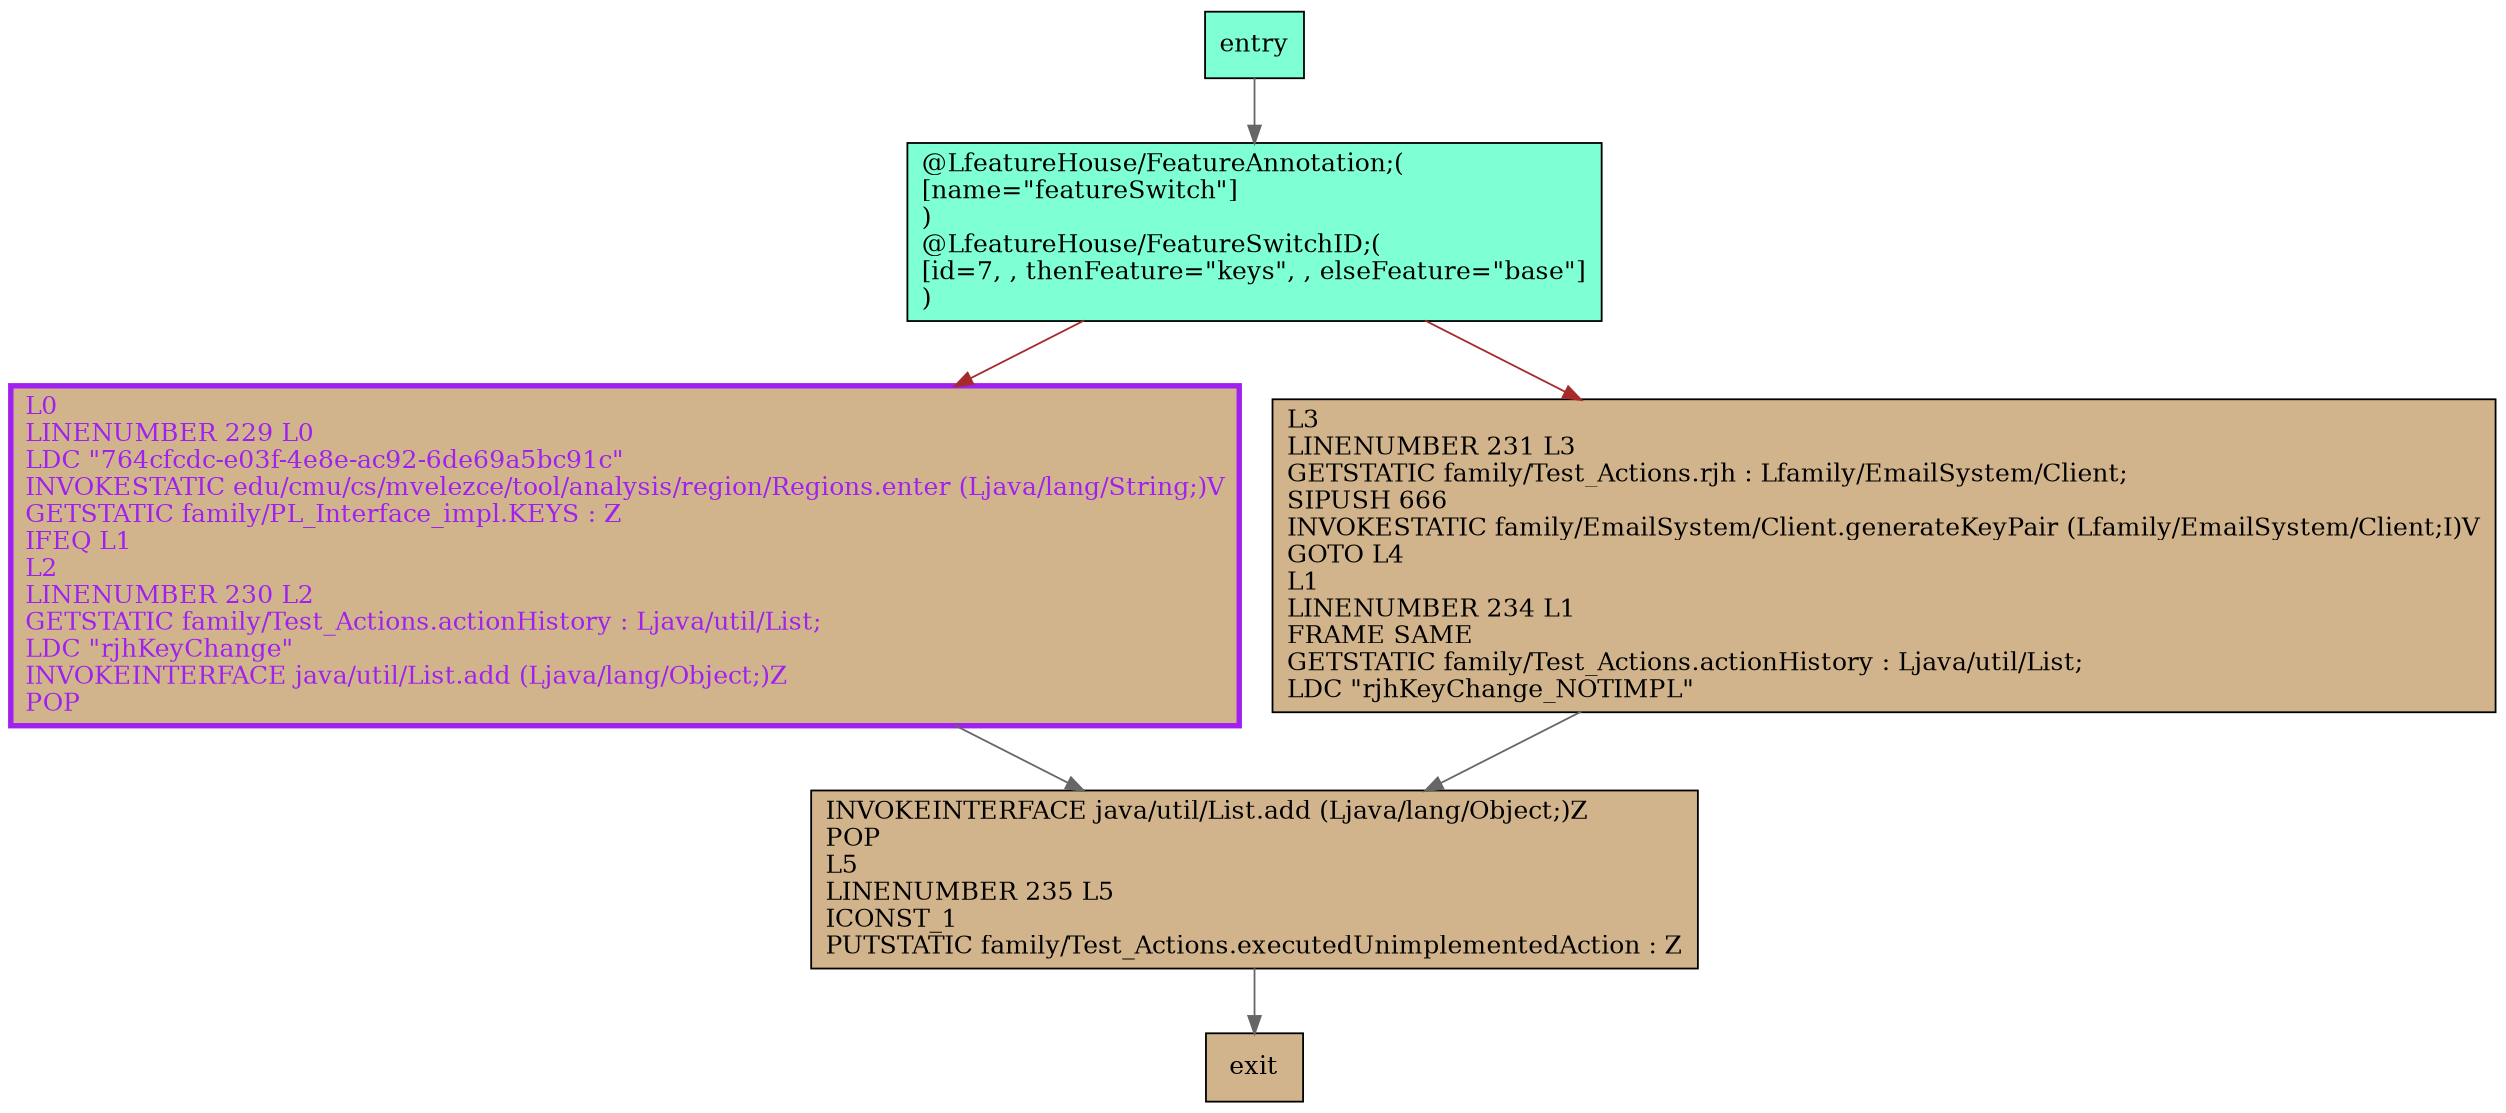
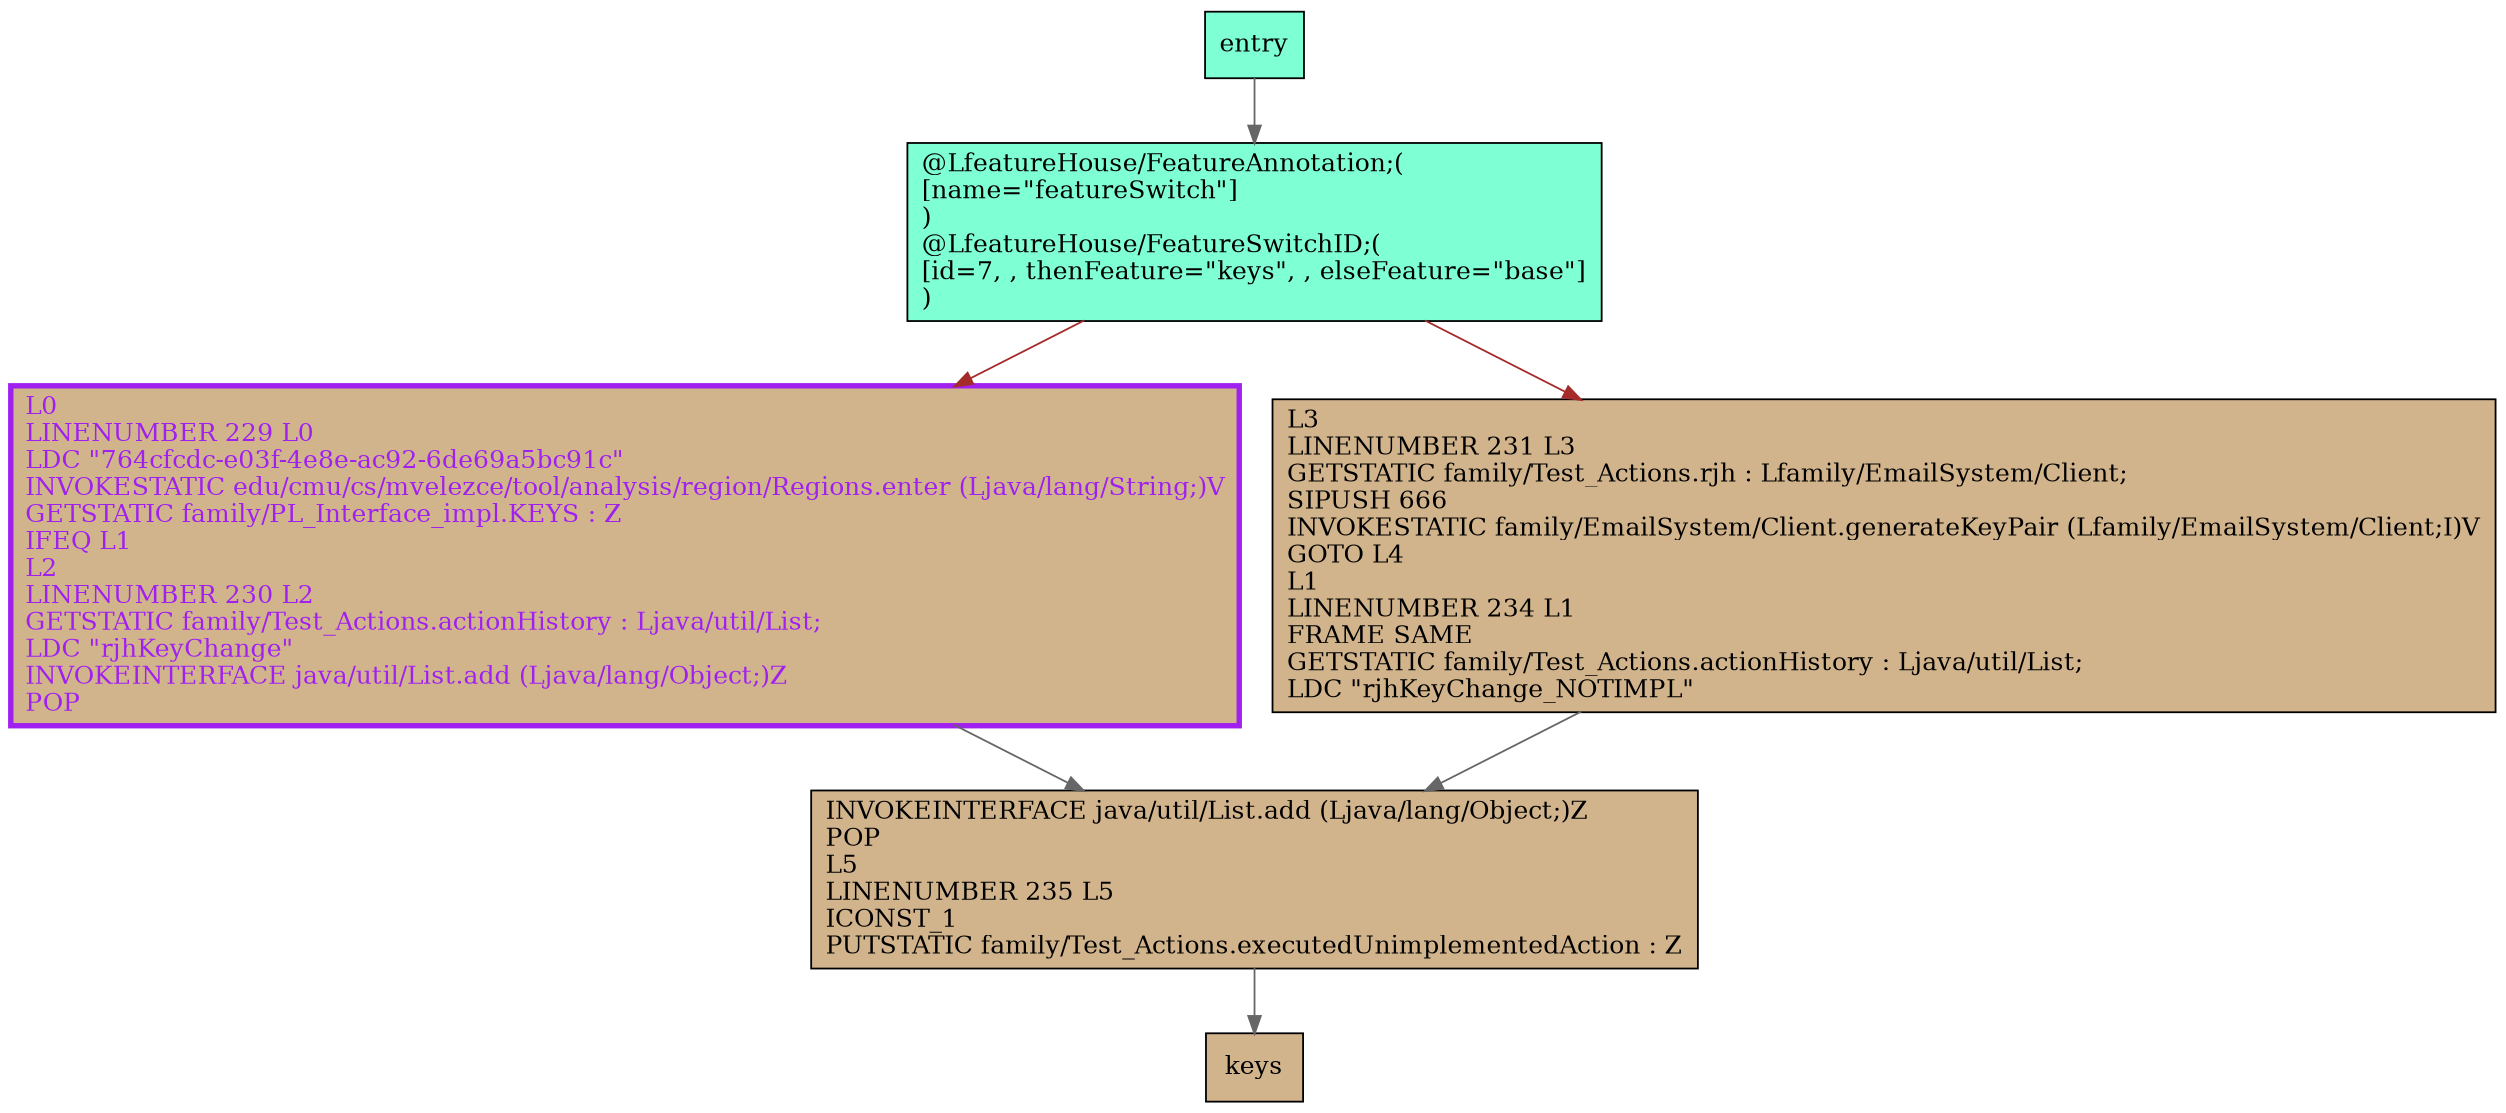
node "exit": label "exit" -> "keys"
